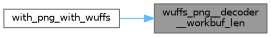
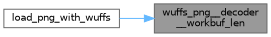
node "with_png_with_wuffs": label "with_png_with_wuffs" -> "load_png_with_wuffs"
